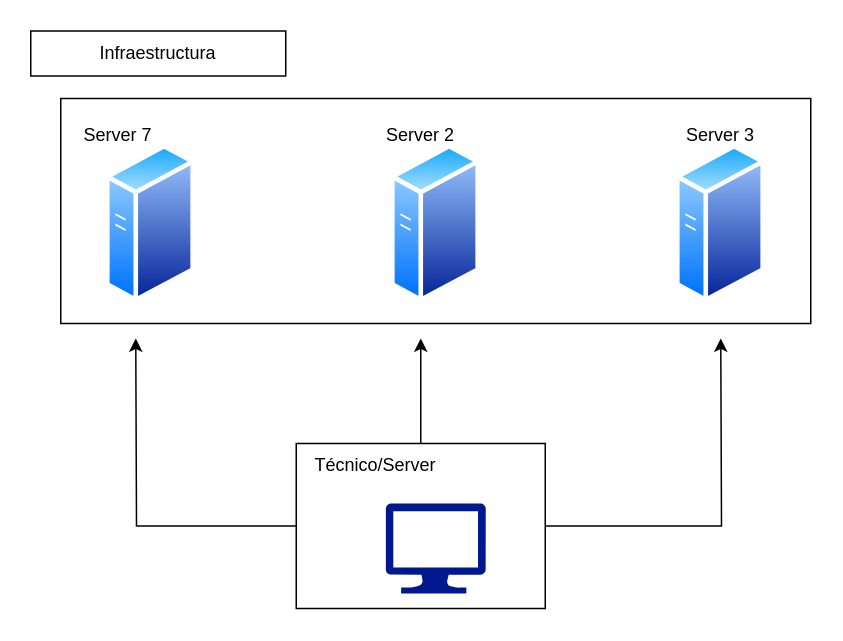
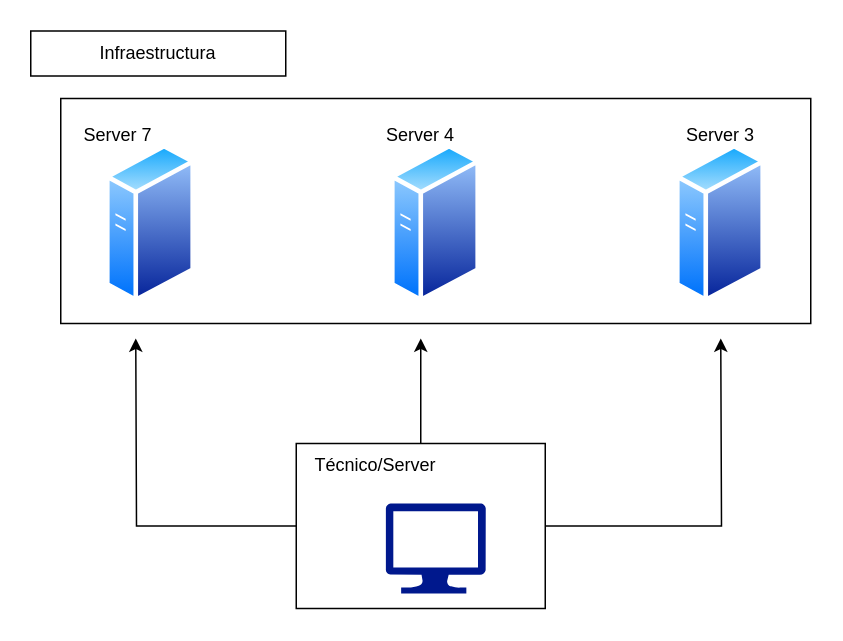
node "Server 2": label "Server 2" -> "Server 4"
